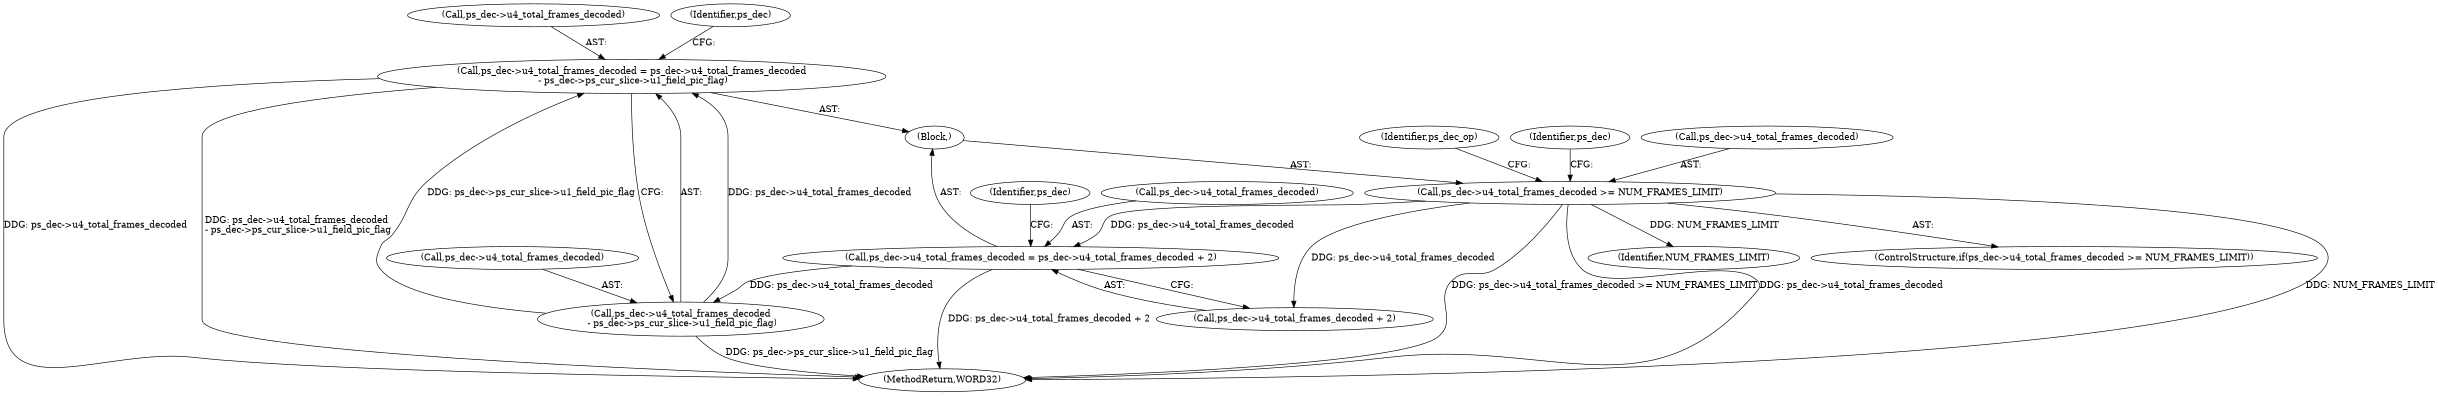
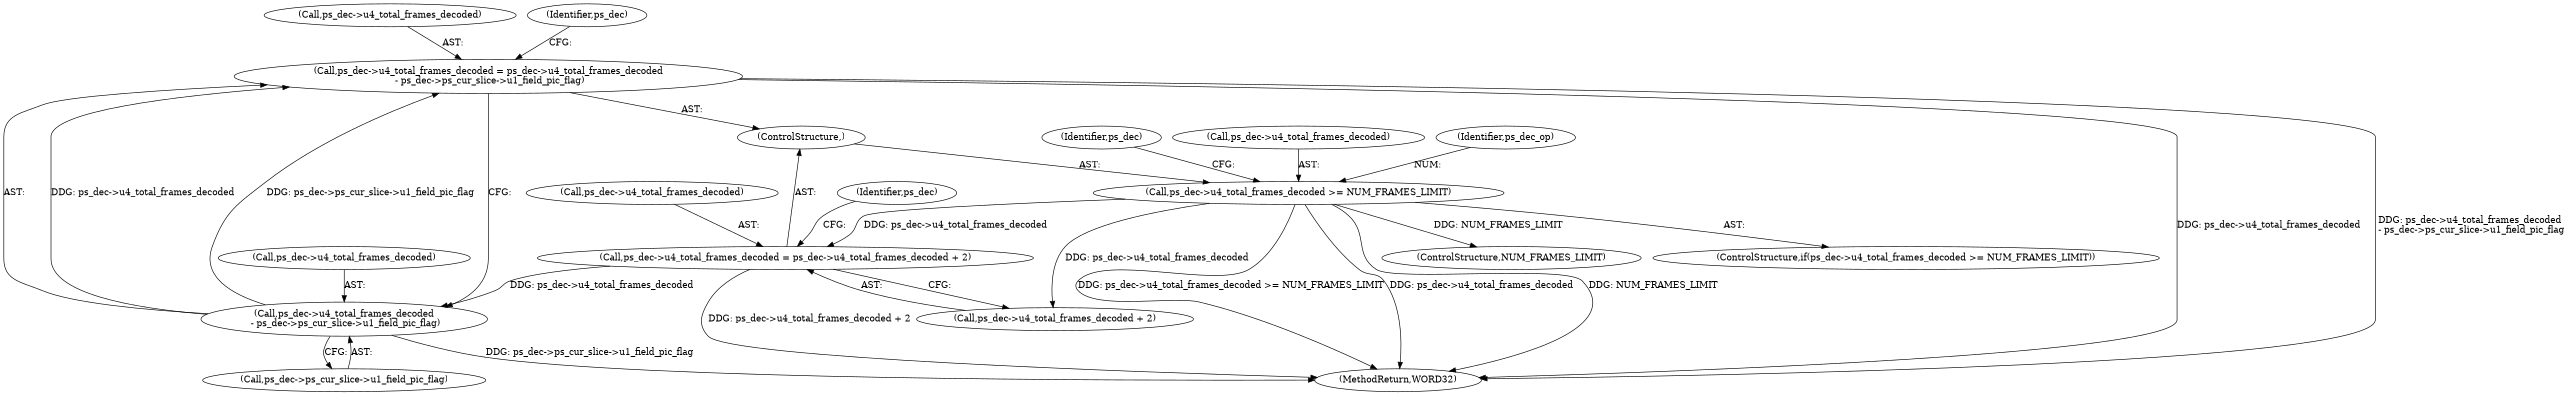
node "(Block,)": label "(Block,)" -> "(ControlStructure,)"
edge "(Identifier,ps_dec_op)" -> "(Call,ps_dec->u4_total_frames_decoded >= NUM_FRAMES_LIMIT)": label "CFG: " -> "NUM: "
node "(Identifier,NUM_FRAMES_LIMIT)": label "(Identifier,NUM_FRAMES_LIMIT)" -> "(ControlStructure,NUM_FRAMES_LIMIT)"
node "(Call,ps_dec->ps_cur_slice->u1_field_pic_flag)": added
